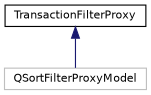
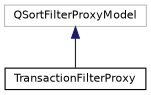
edge "QSortFilterProxyModel" -> "TransactionFilterProxy": reversed
